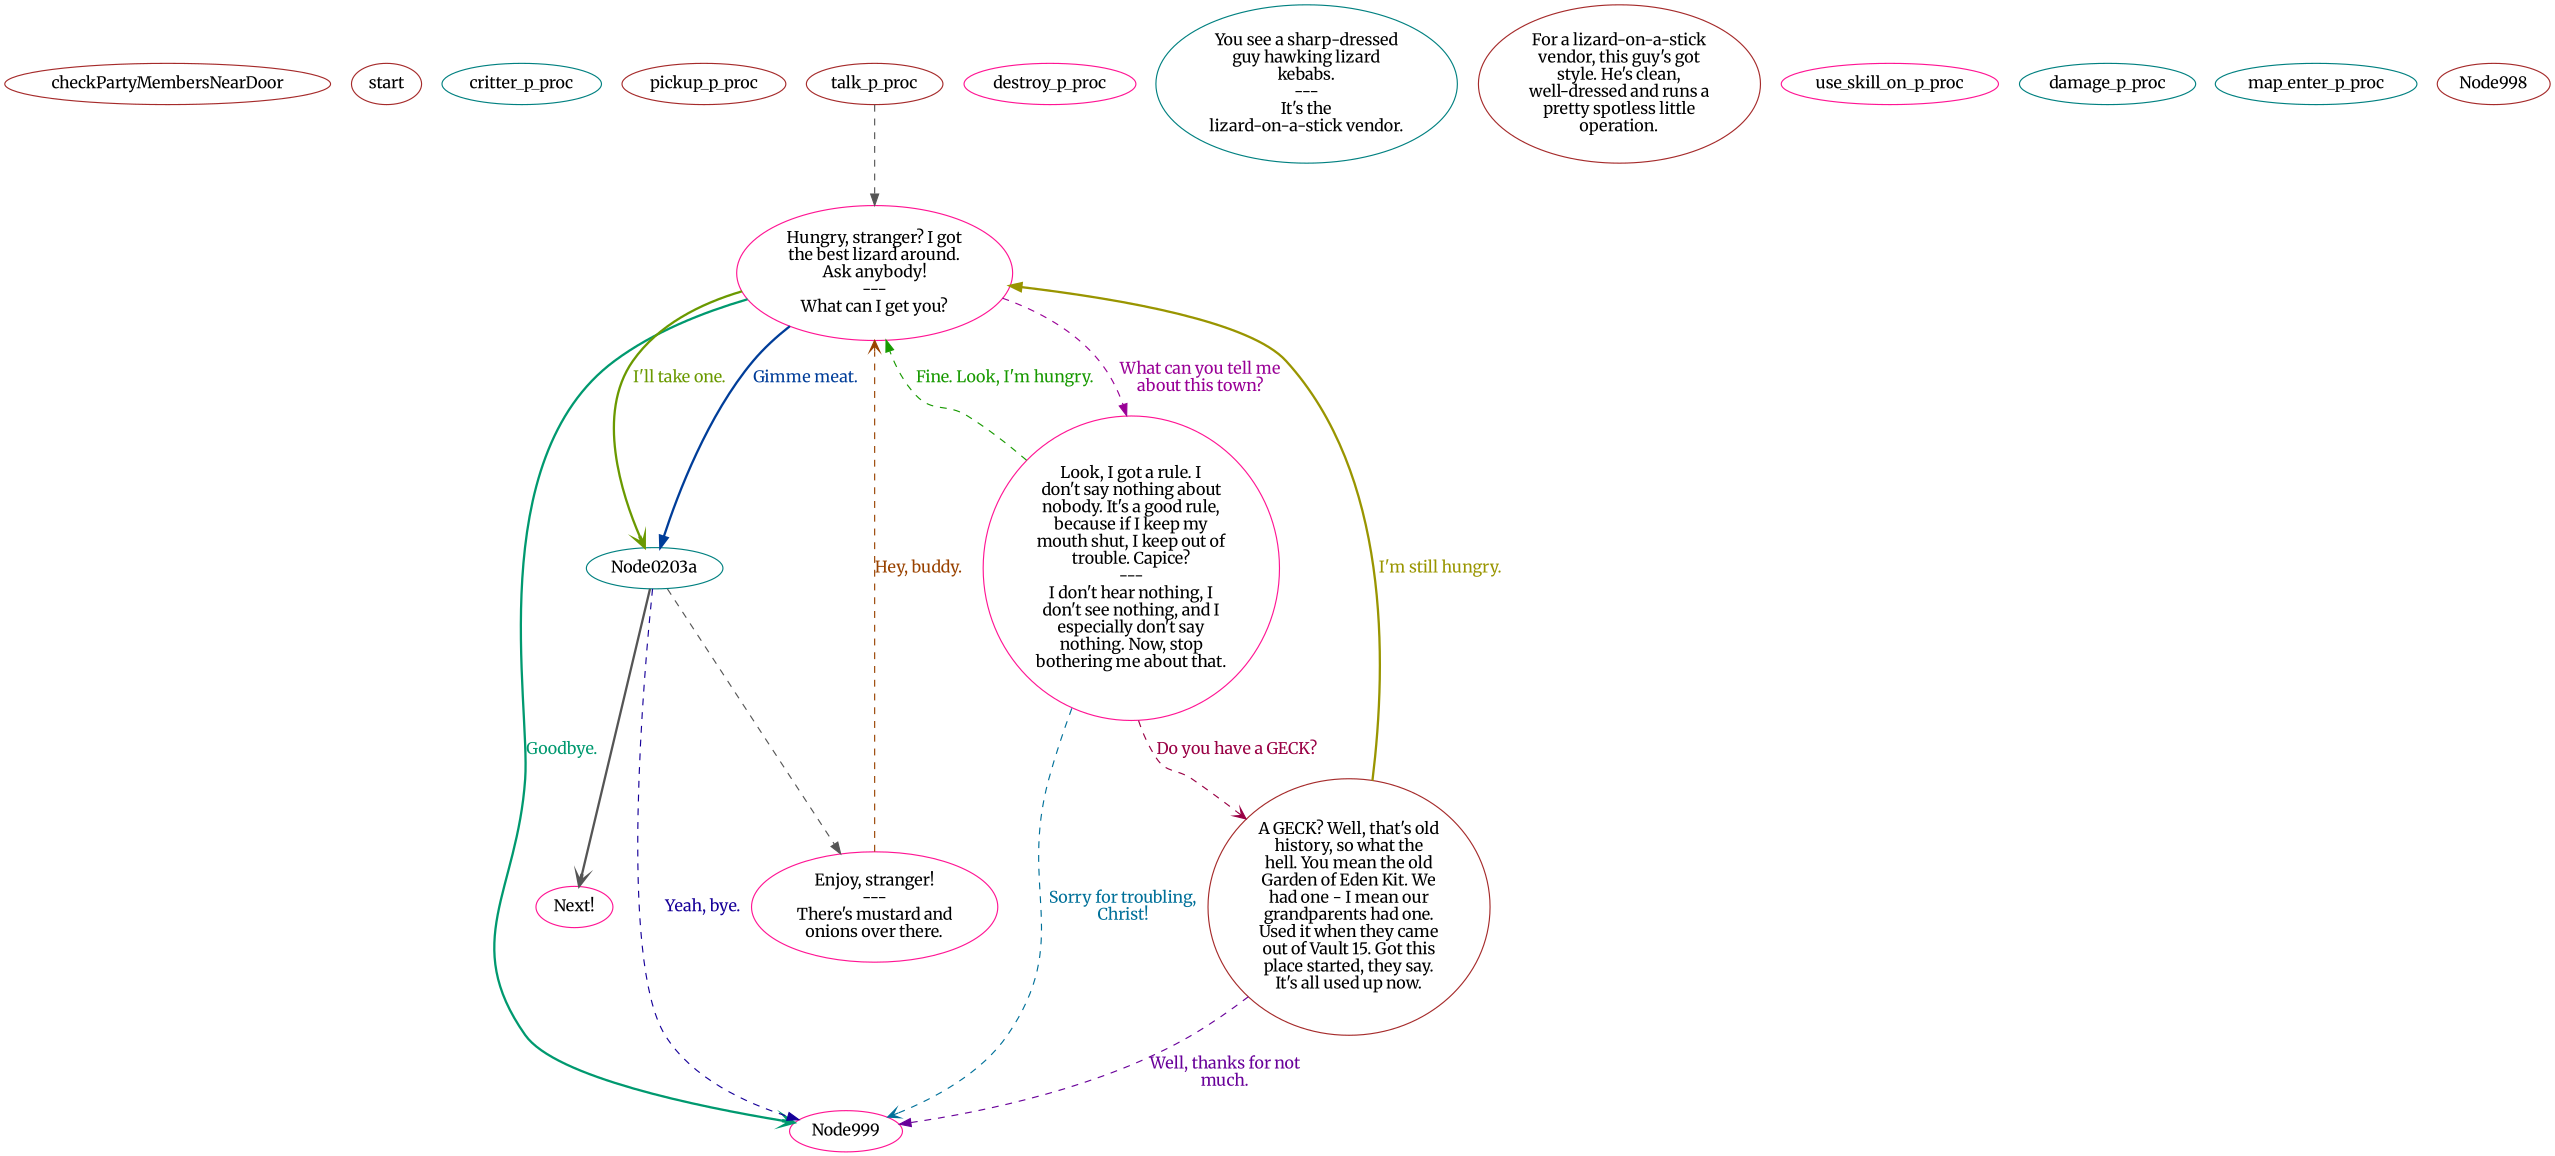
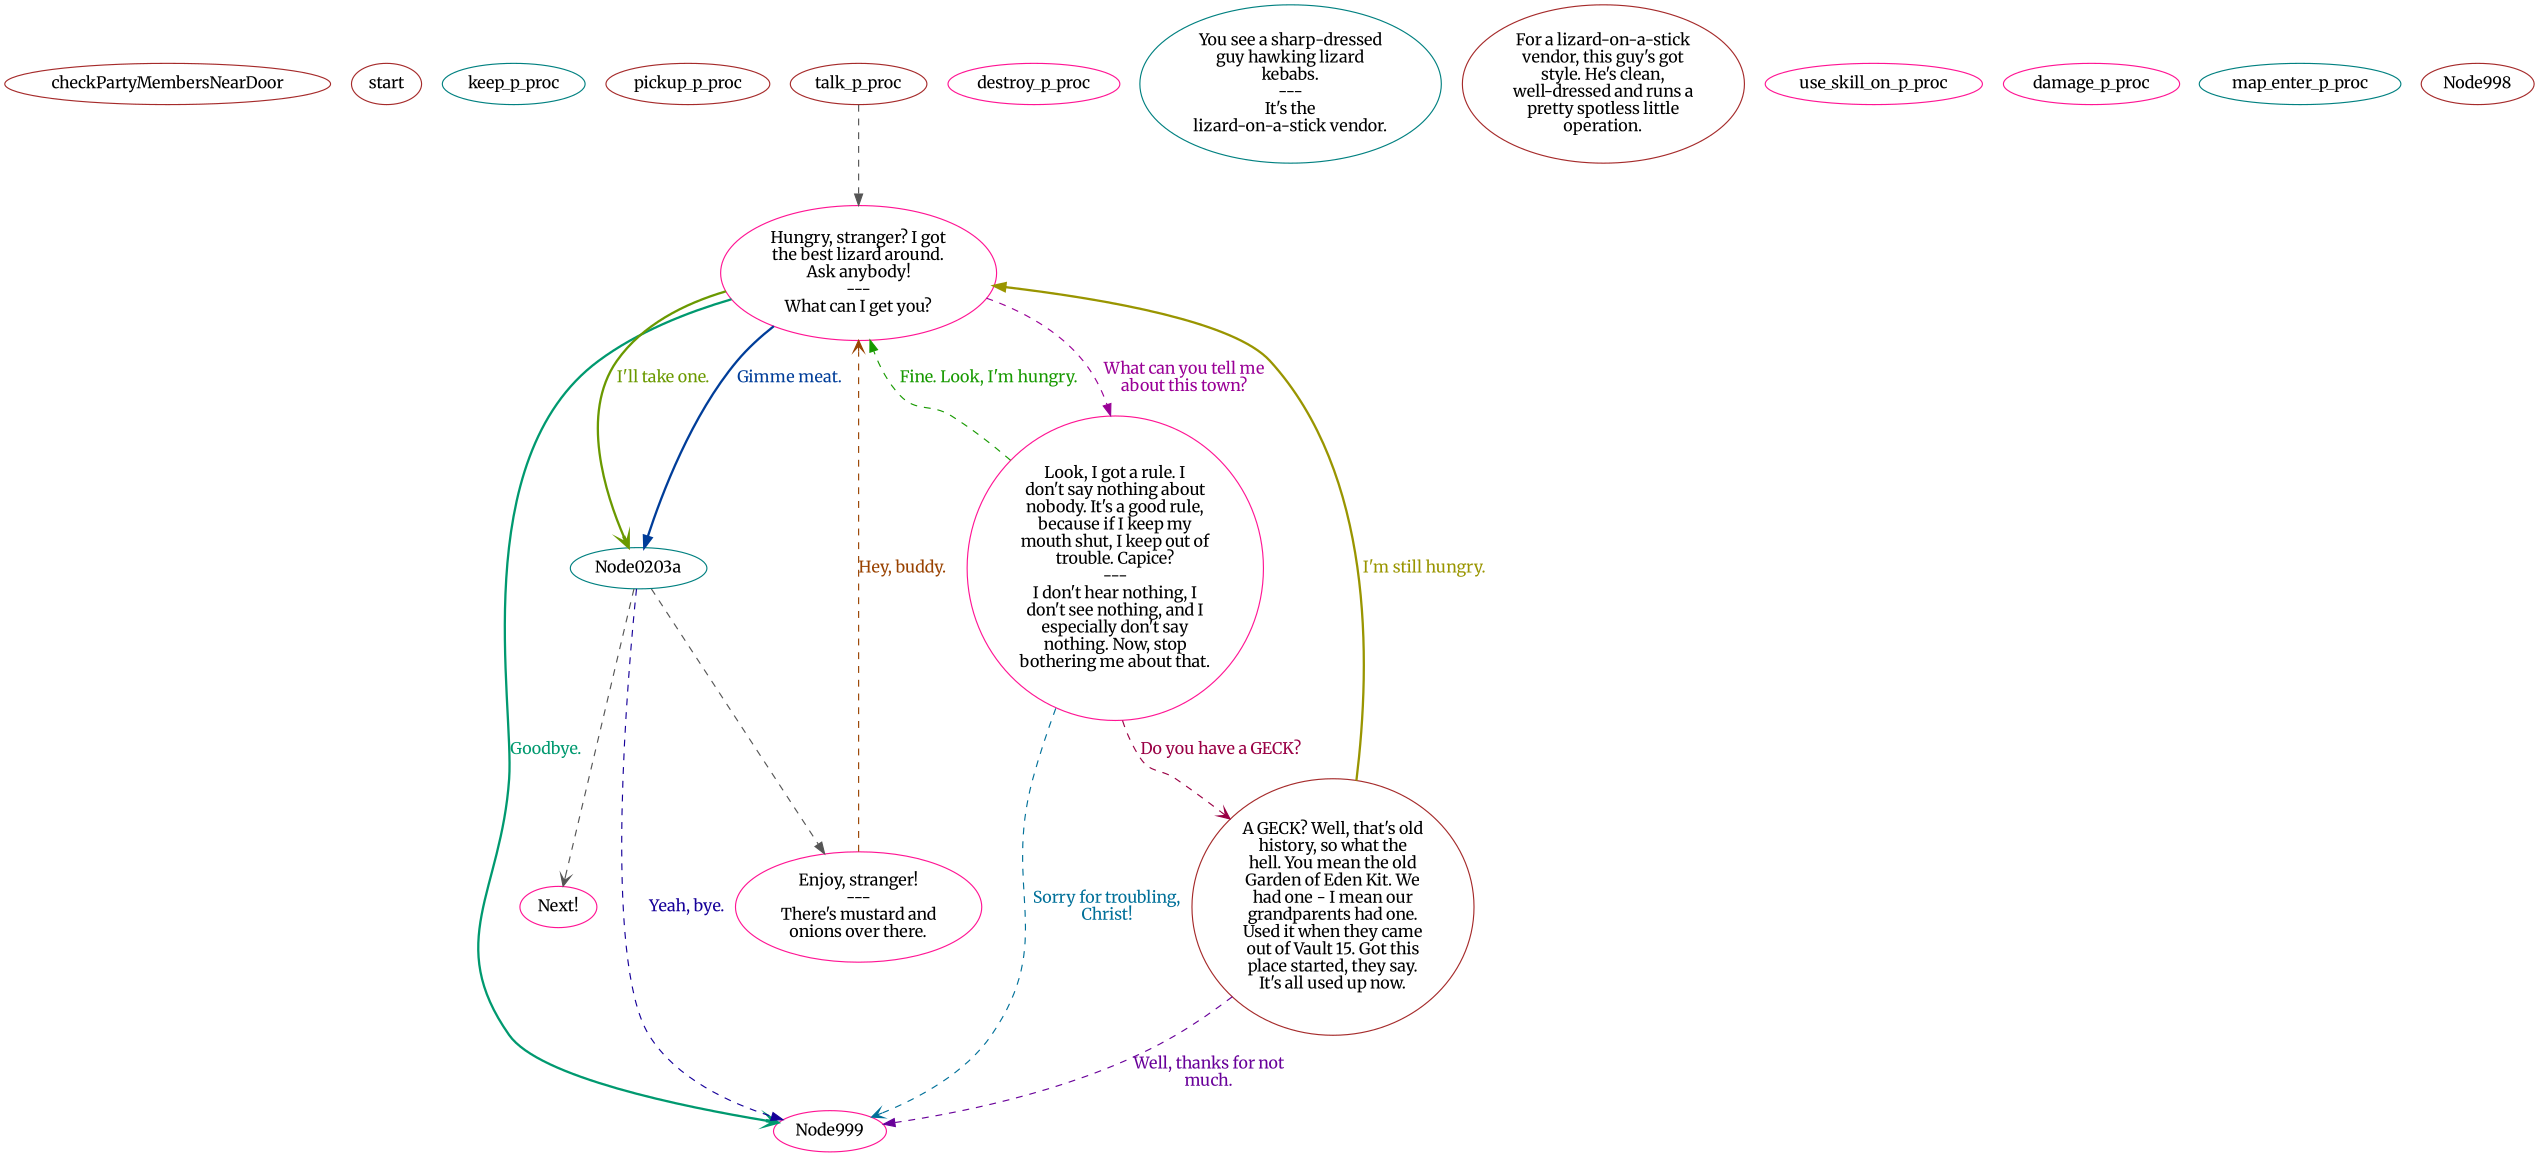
node "critter_p_proc": label "critter_p_proc" -> "keep_p_proc"
node "damage_p_proc": color teal -> deeppink
edge "Node0203a" -> "Next!": style bold -> dashed
